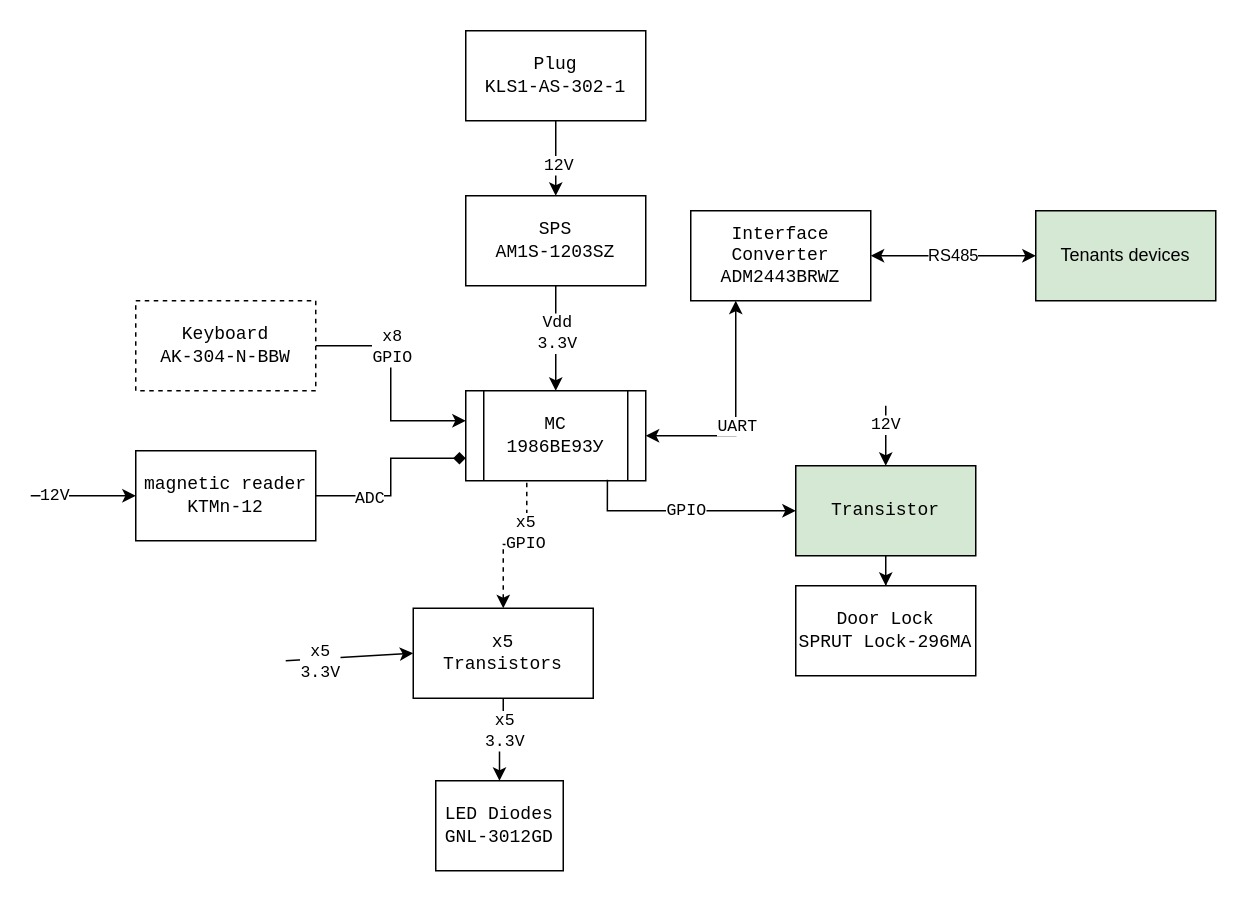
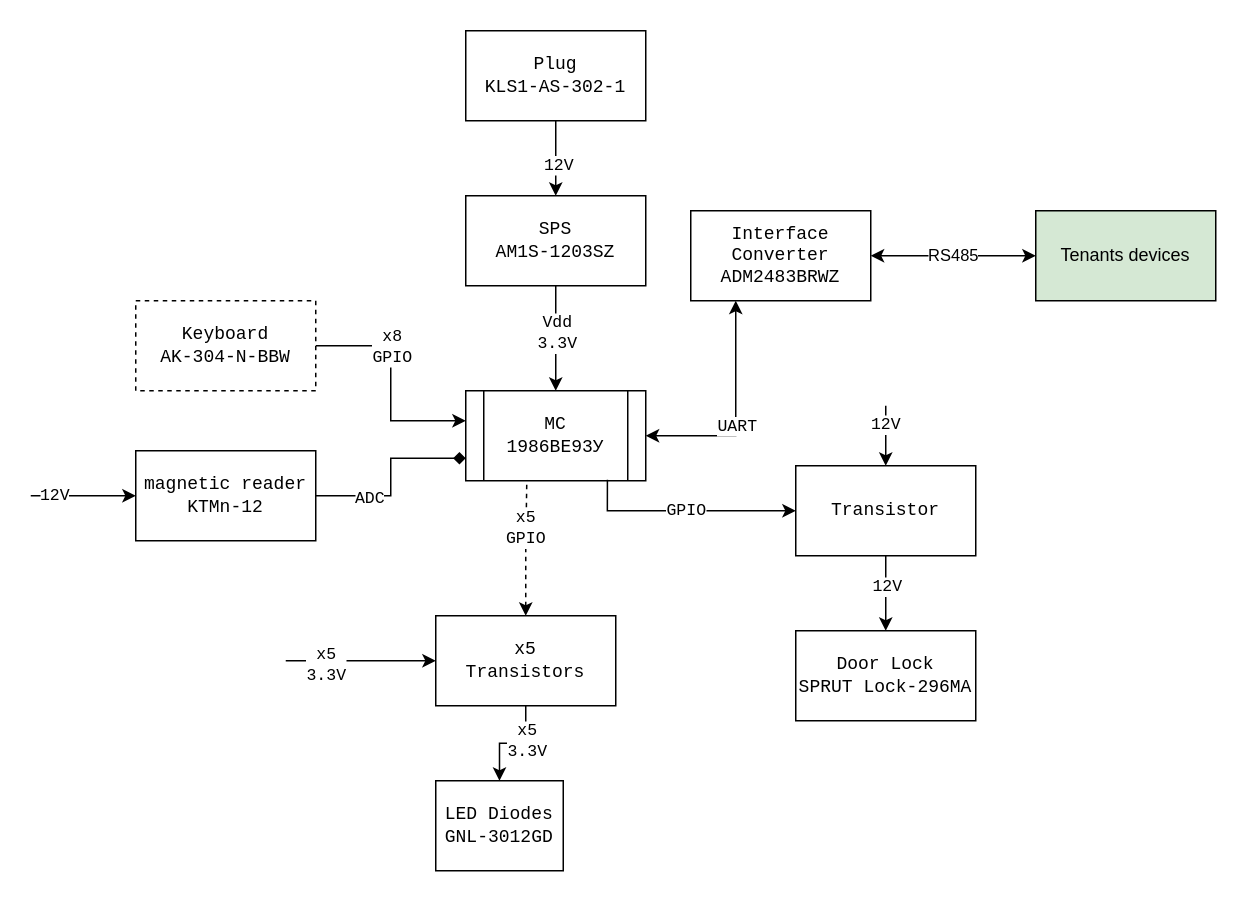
node "Interface Converter ADM2443BRWZ": label "Interface Converter ADM2443BRWZ" -> "Interface Converter ADM2483BRWZ"
node "Transistor": fillcolor #d5e8d4 -> #ffffff
node "Door Lock SPRUT Lock-296MA": moved (886, 631) -> (886, 676)
node "x5 Transistors": moved (503, 653) -> (526, 661)
